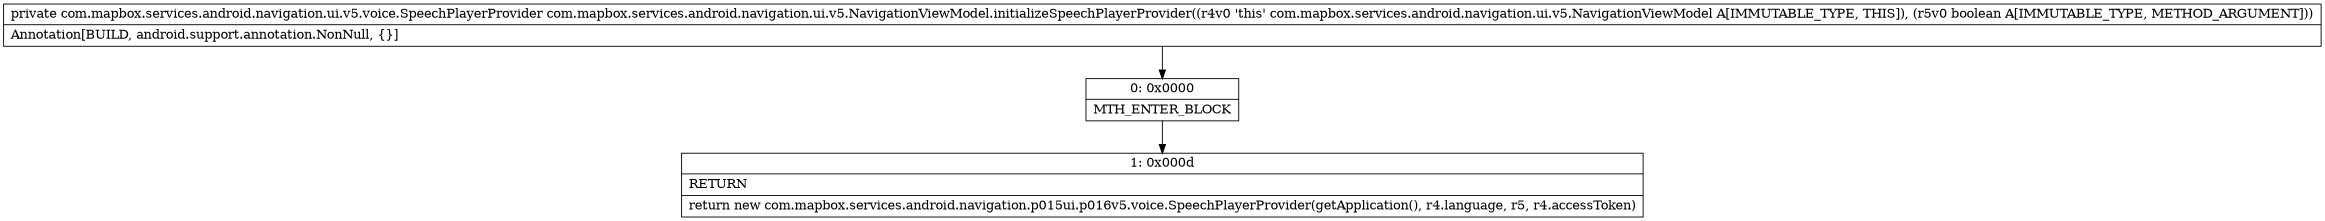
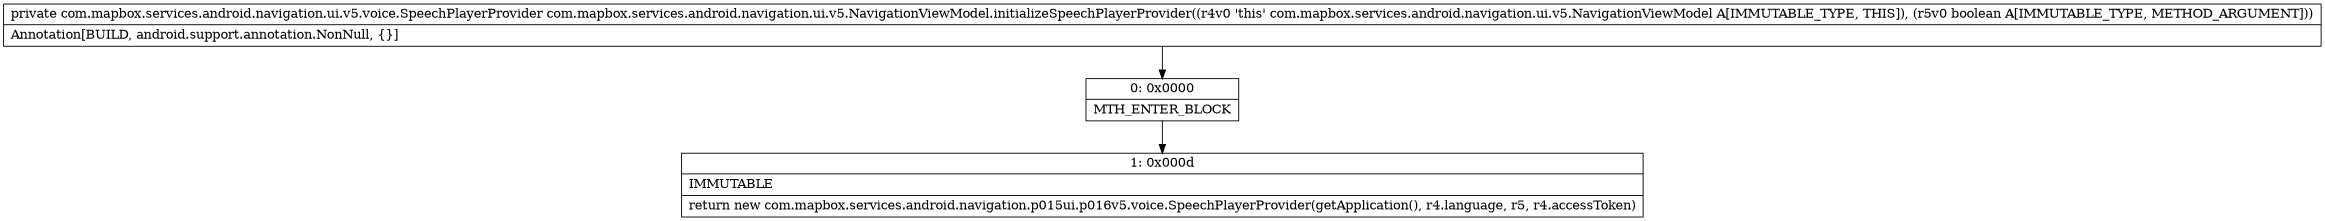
node "1: 0x000d": text "RETURN" -> "IMMUTABLE"
